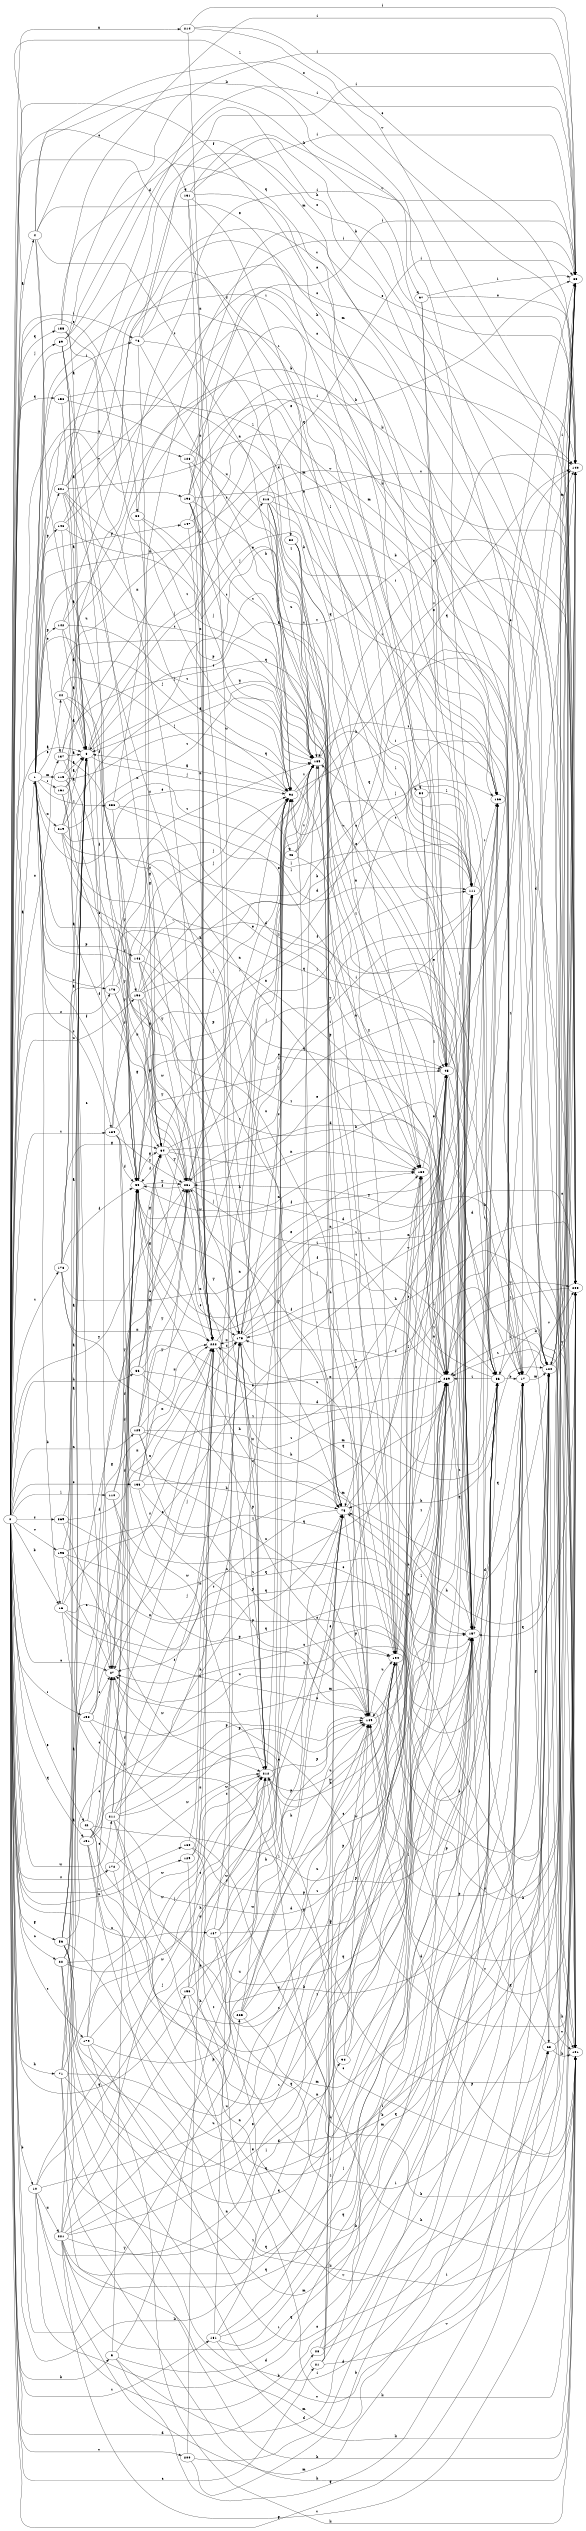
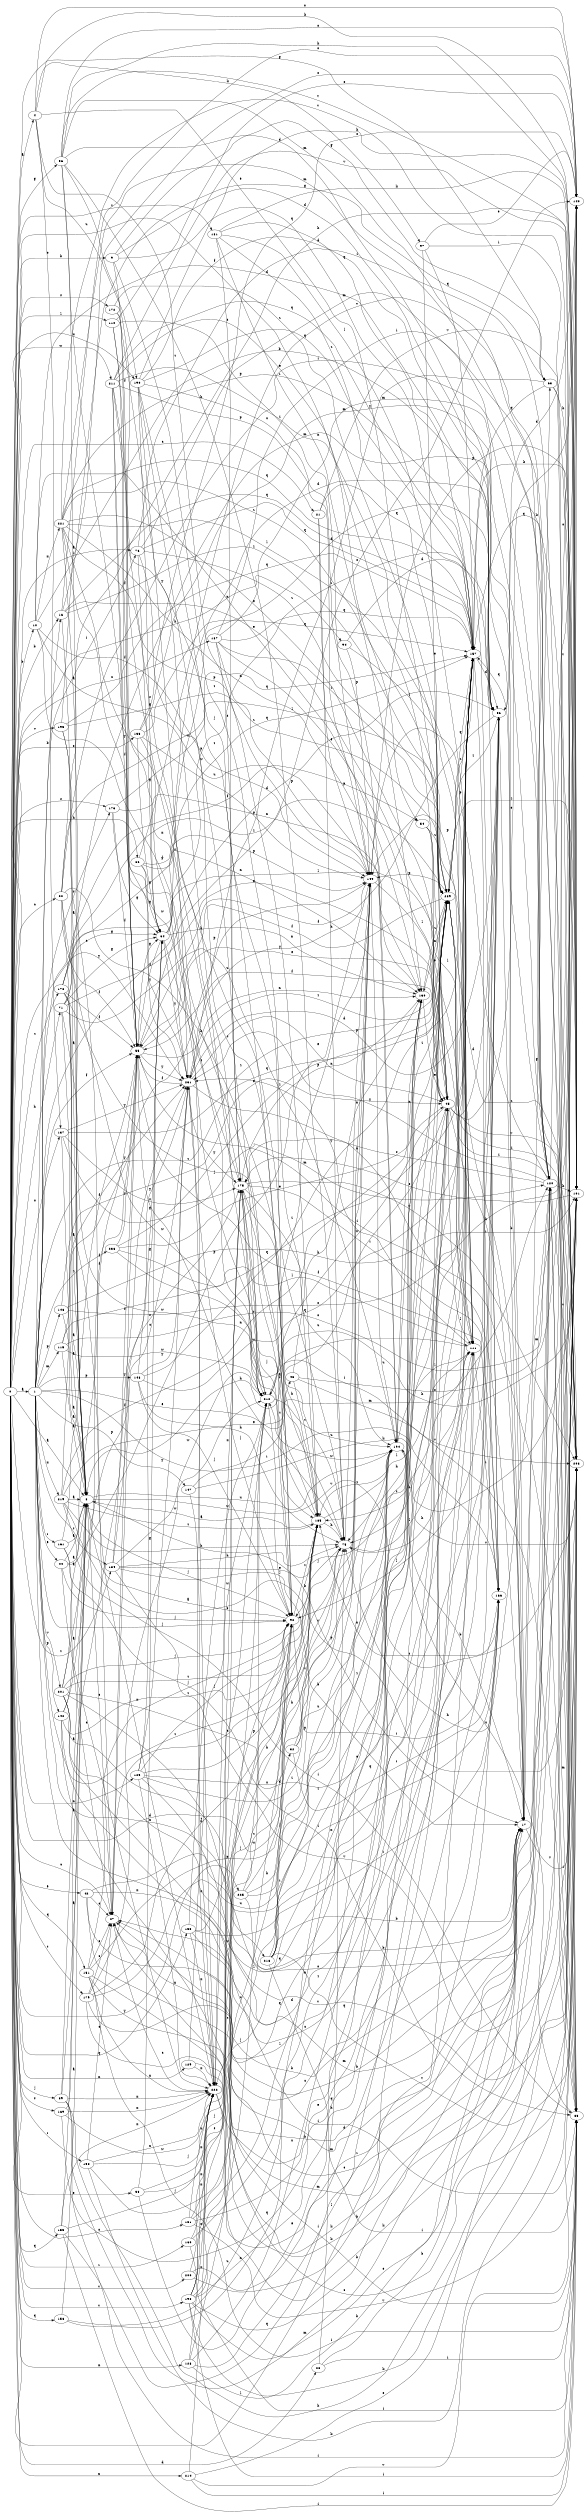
edge "131" -> "17": now "198" -> "17"
node "369": label "369" -> "169"
edge "179" -> "212": label "j" -> "w"
